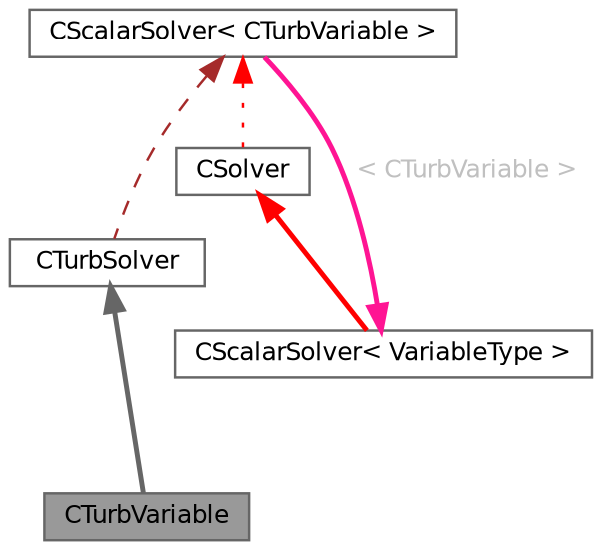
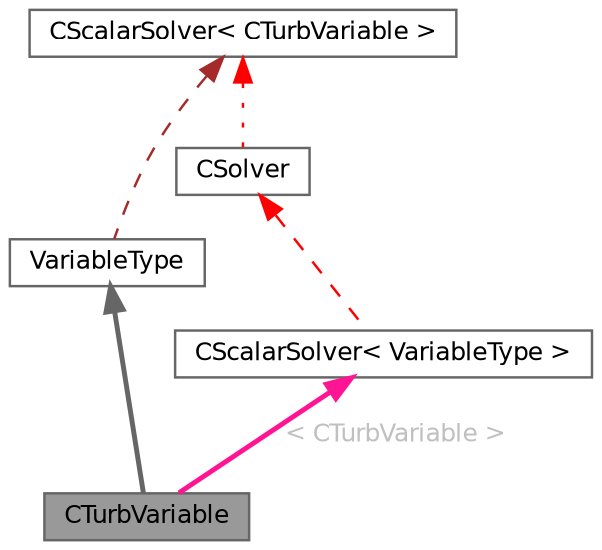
edge "CScalarSolver< CTurbVariable >" -> "CScalarSolver< VariableType >": now "CTurbVariable" -> "CScalarSolver< VariableType >"
node "CTurbSolver": label "CTurbSolver" -> "VariableType"
edge "CScalarSolver< VariableType >" -> "CSolver": style bold -> dashed
